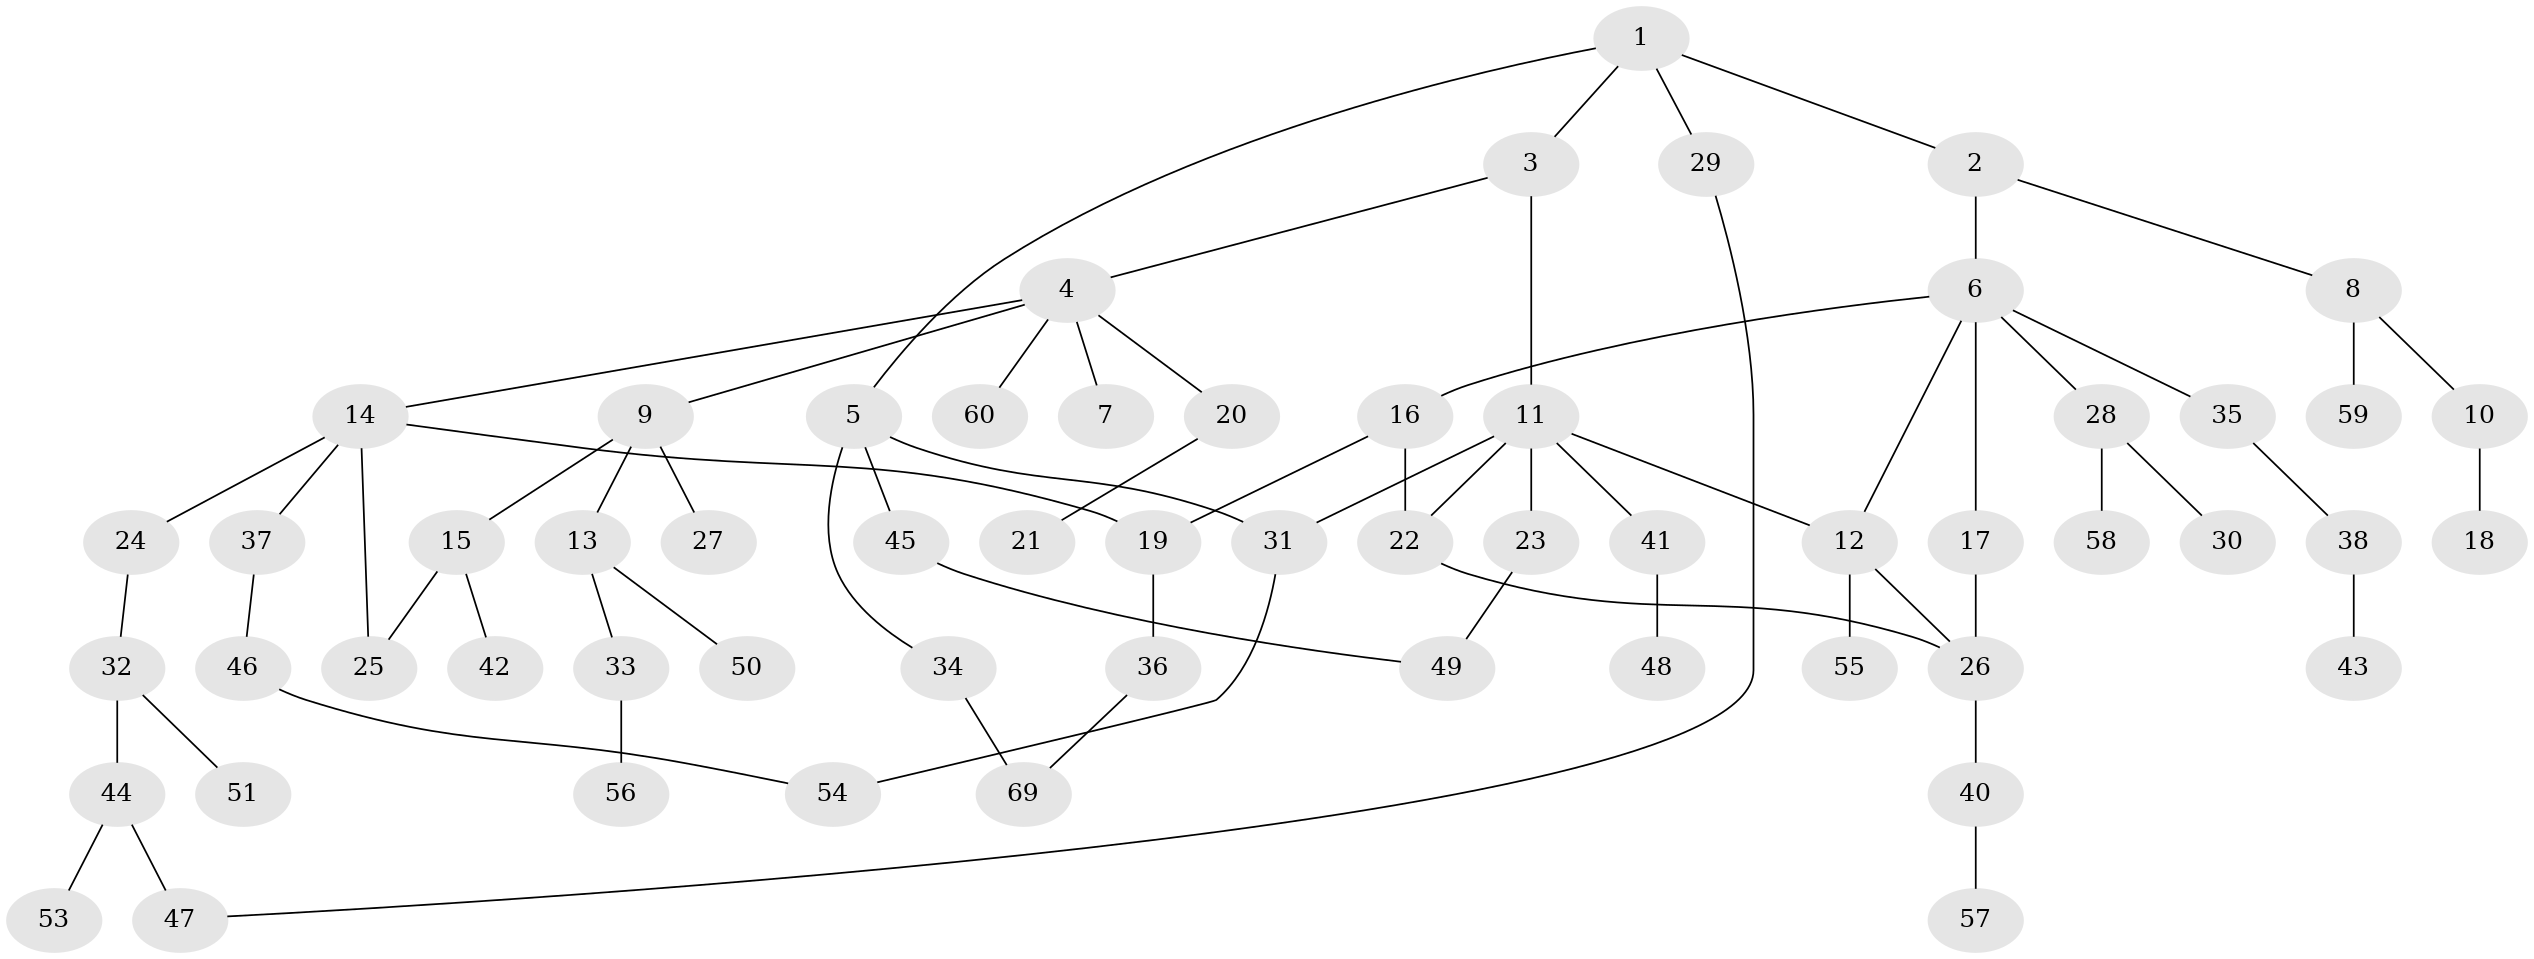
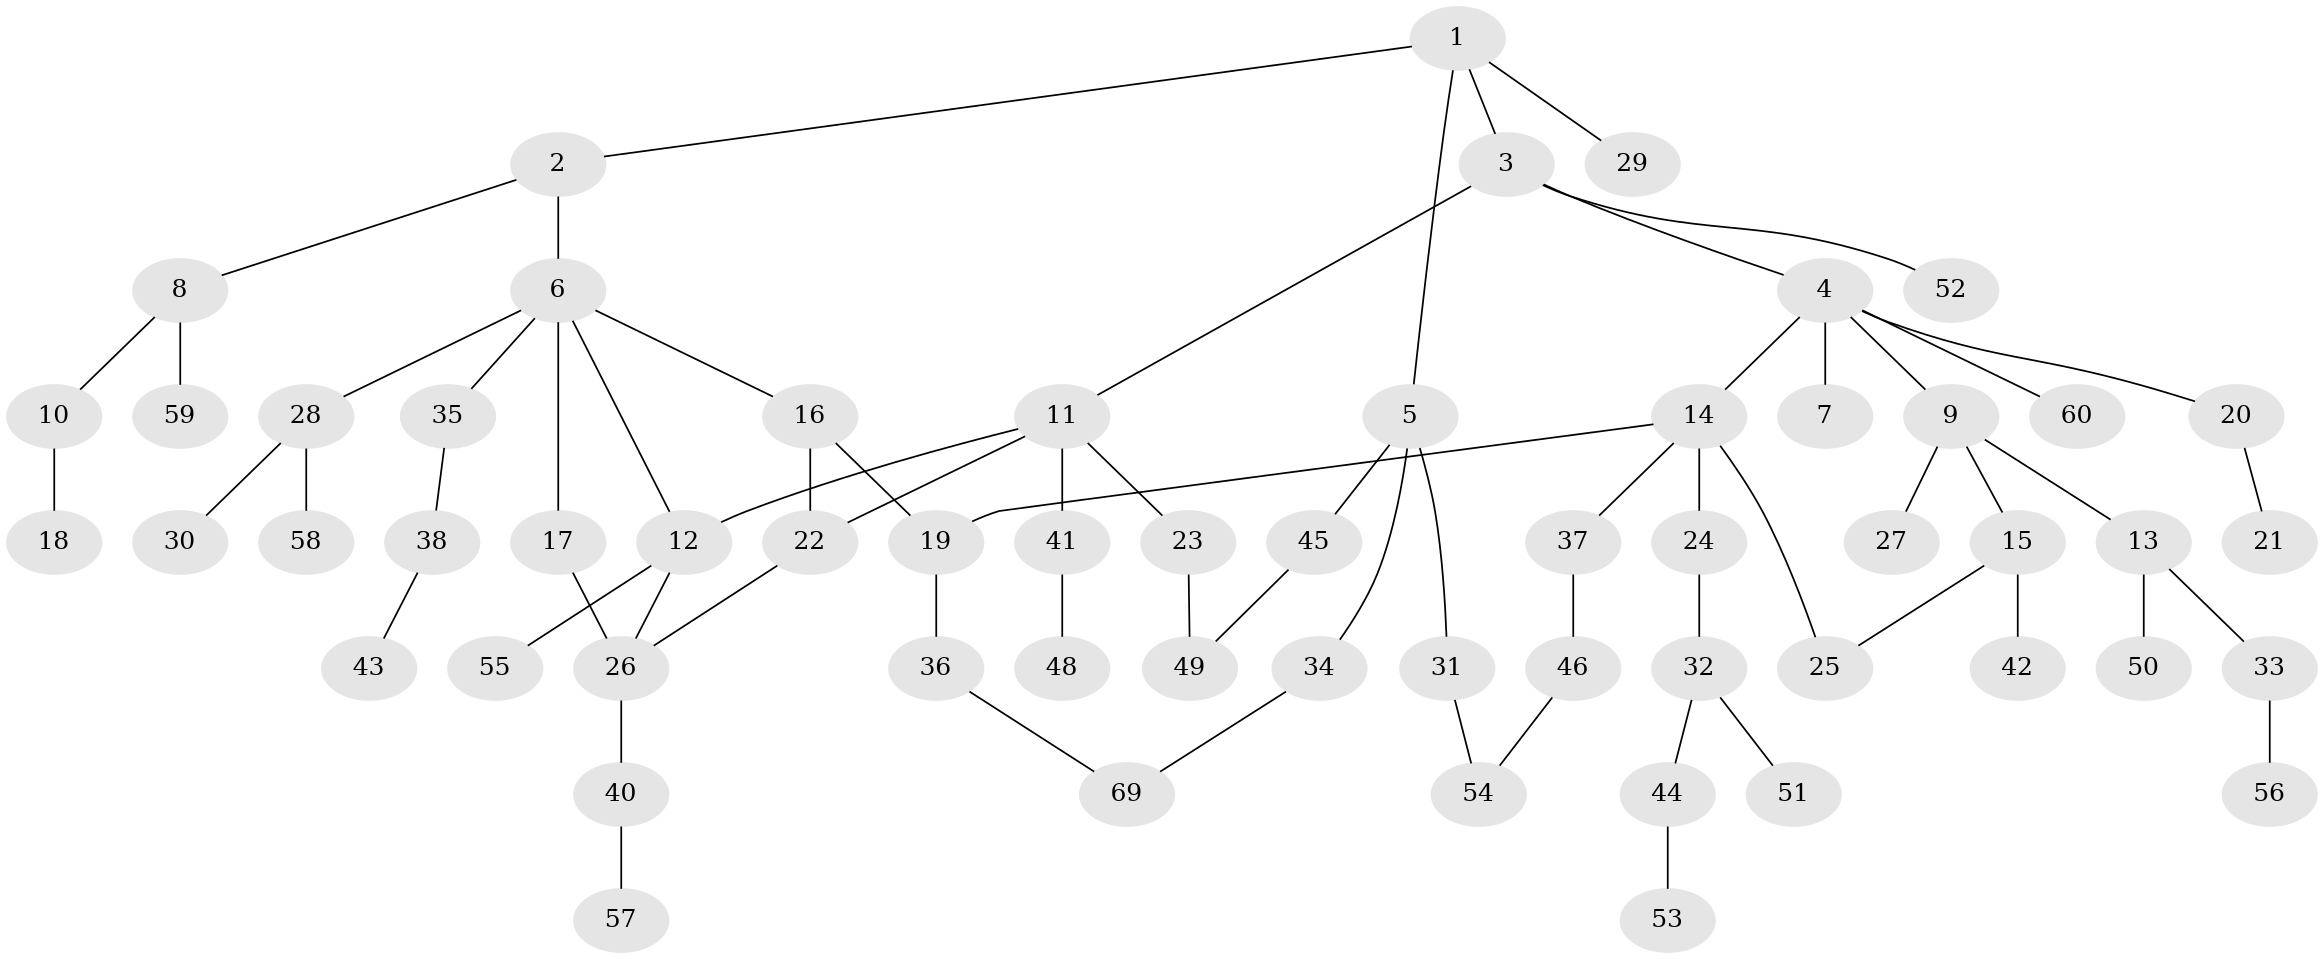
node "52": added
edge "11" -- "31": removed
node "47": removed
